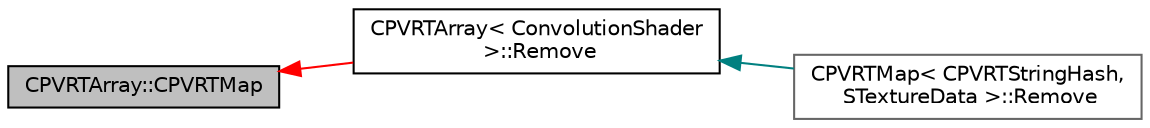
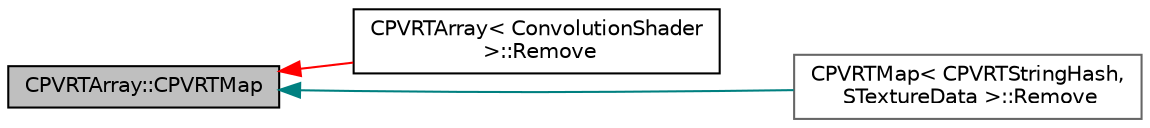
edge "CPVRTMap< CPVRTStringHash, STextureData >::Remove" -> "CPVRTArray< ConvolutionShader >::Remove": now "CPVRTMap< CPVRTStringHash, STextureData >::Remove" -> "CPVRTArray::CPVRTMap"
